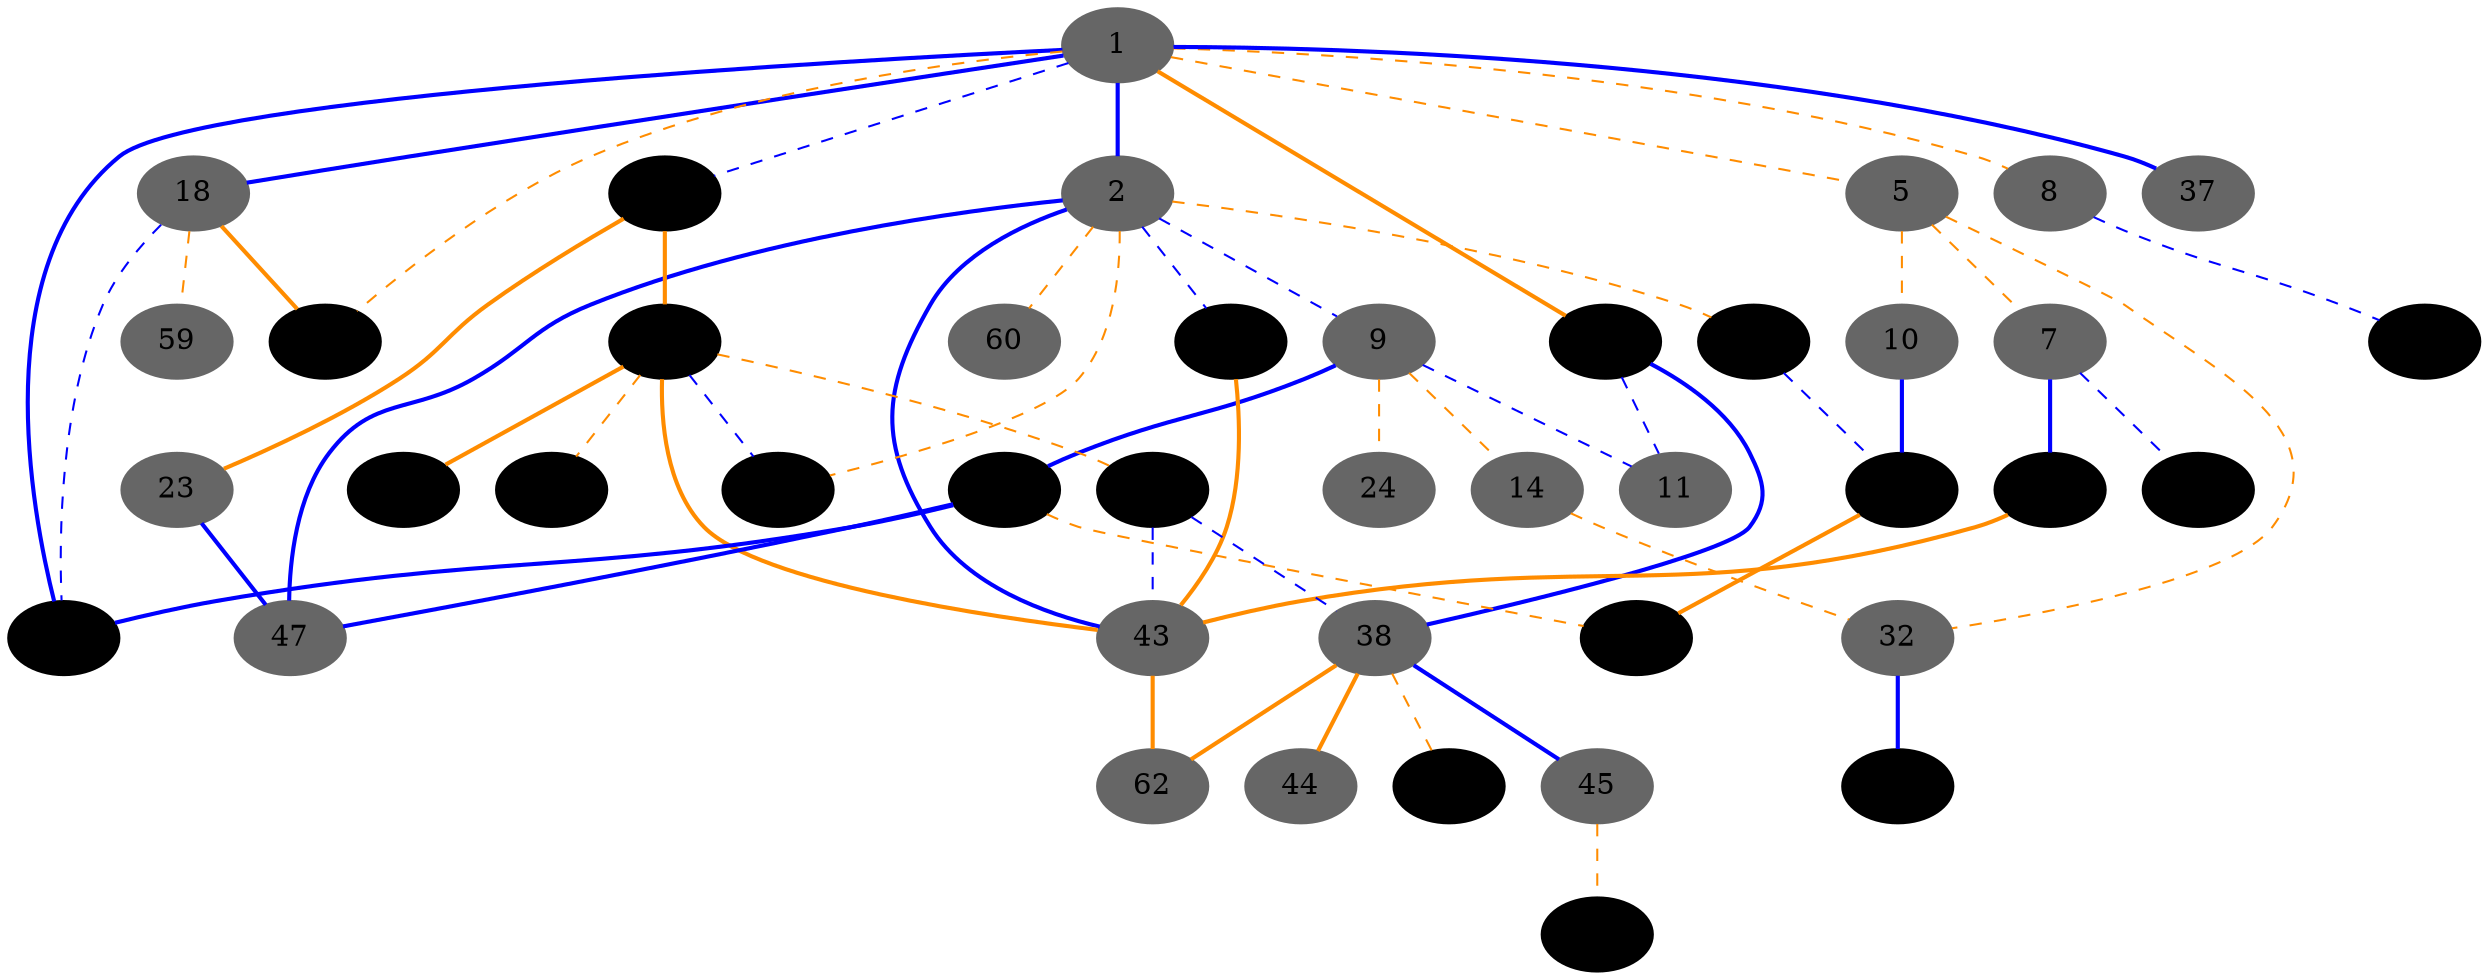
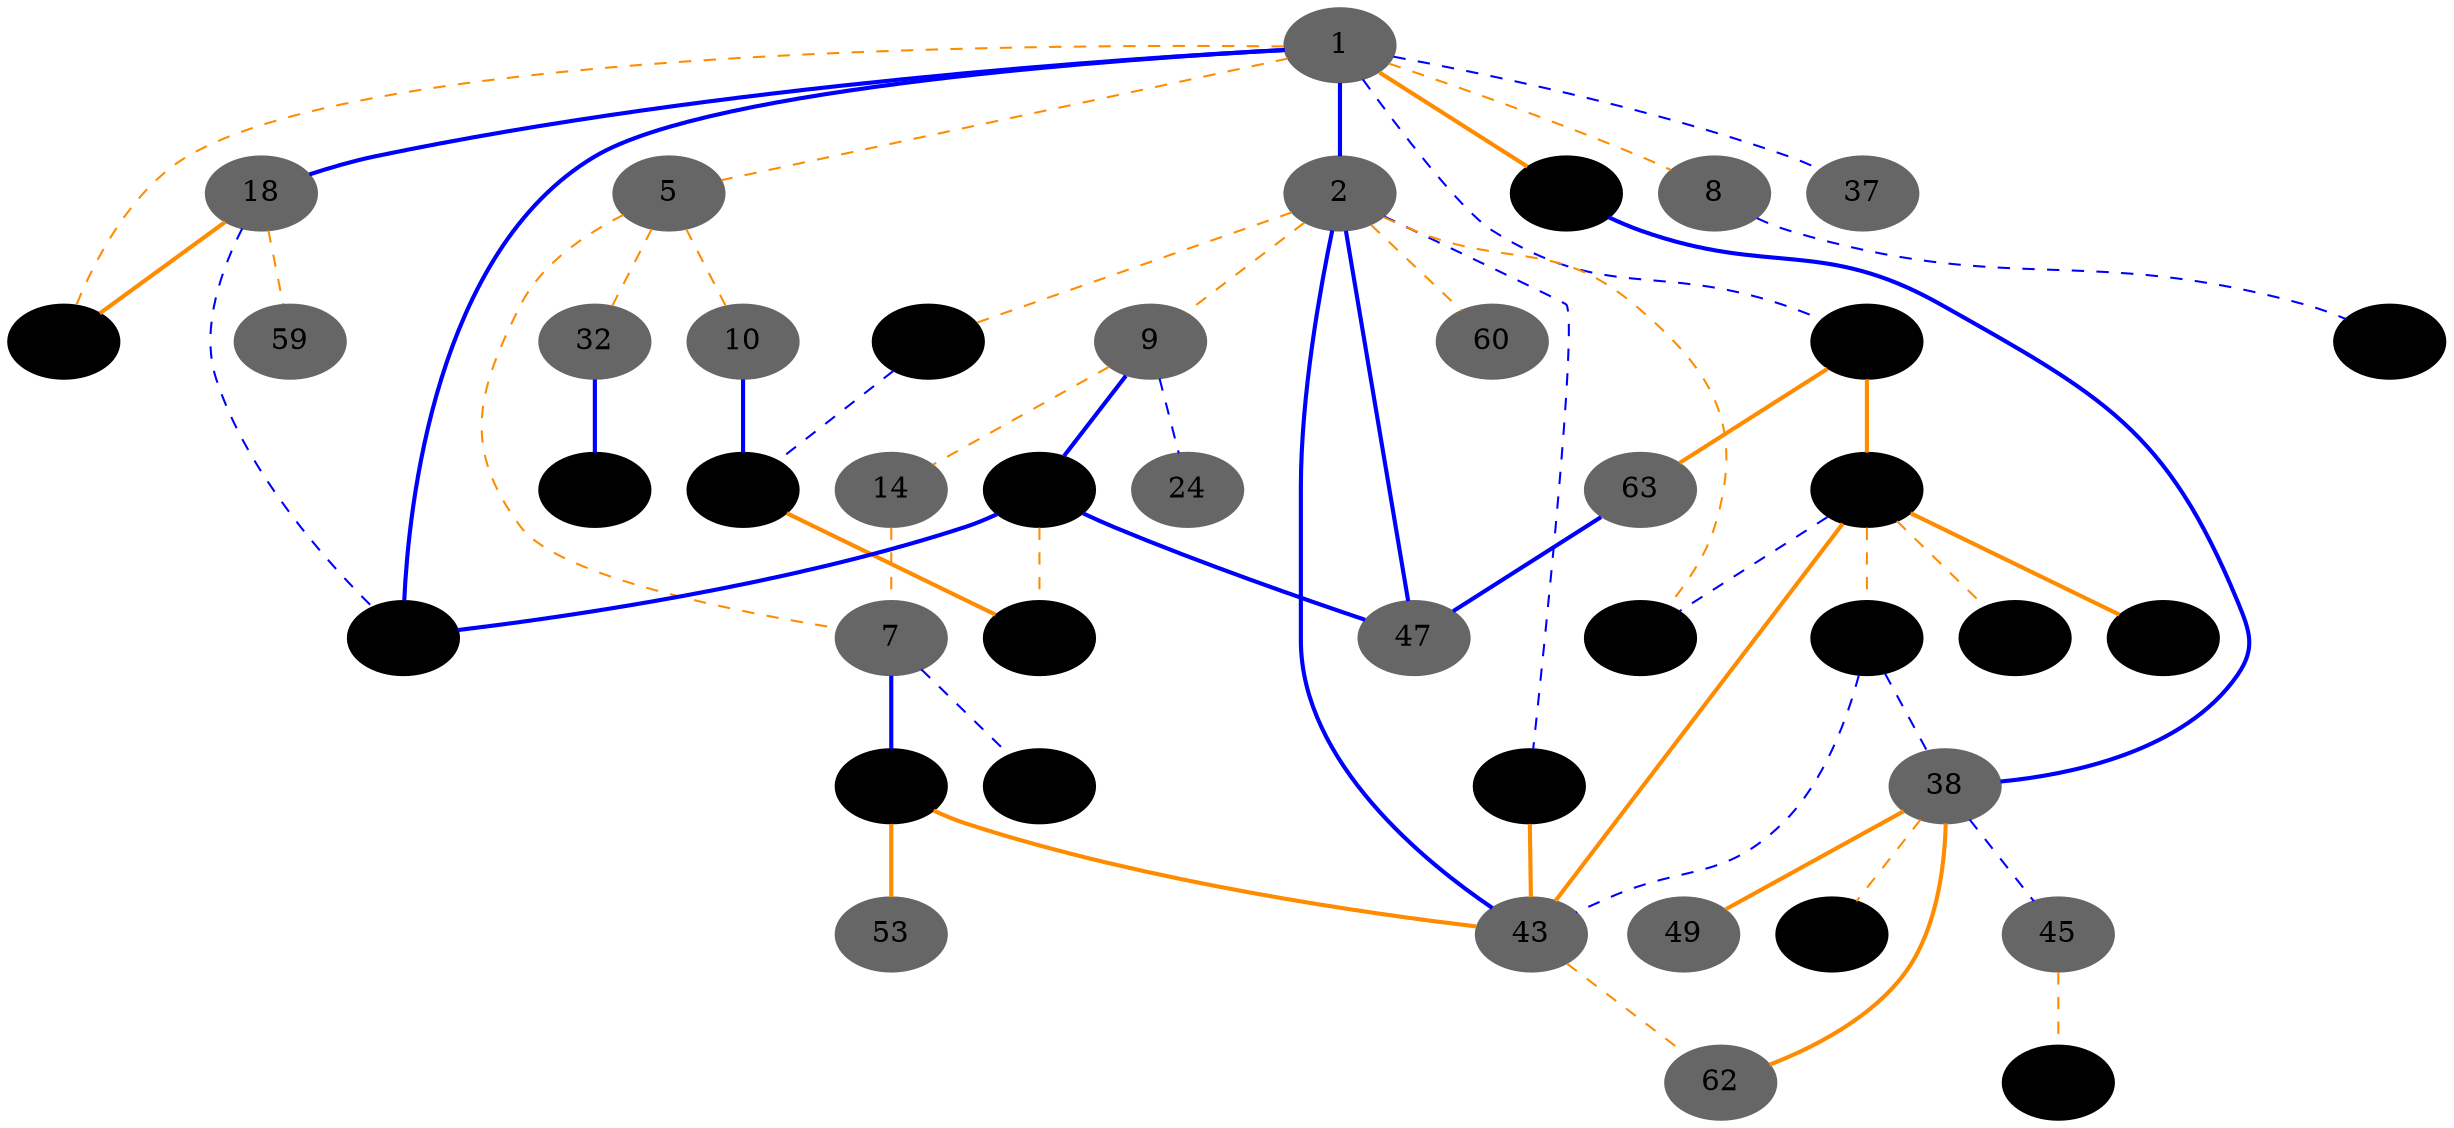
edge "1" -- "37": style bold -> dashed
edge "2" -- "9": color blue -> darkorange
edge "9" -- "24": color darkorange -> blue
node "23": label "23" -> "63"
node "11": removed
edge "14" -- "32": now "14" -- "7"
edge "43" -- "62": style bold -> dashed
edge "38" -- "45": style bold -> dashed
node "44": label "44" -> "49"
node "53": added
